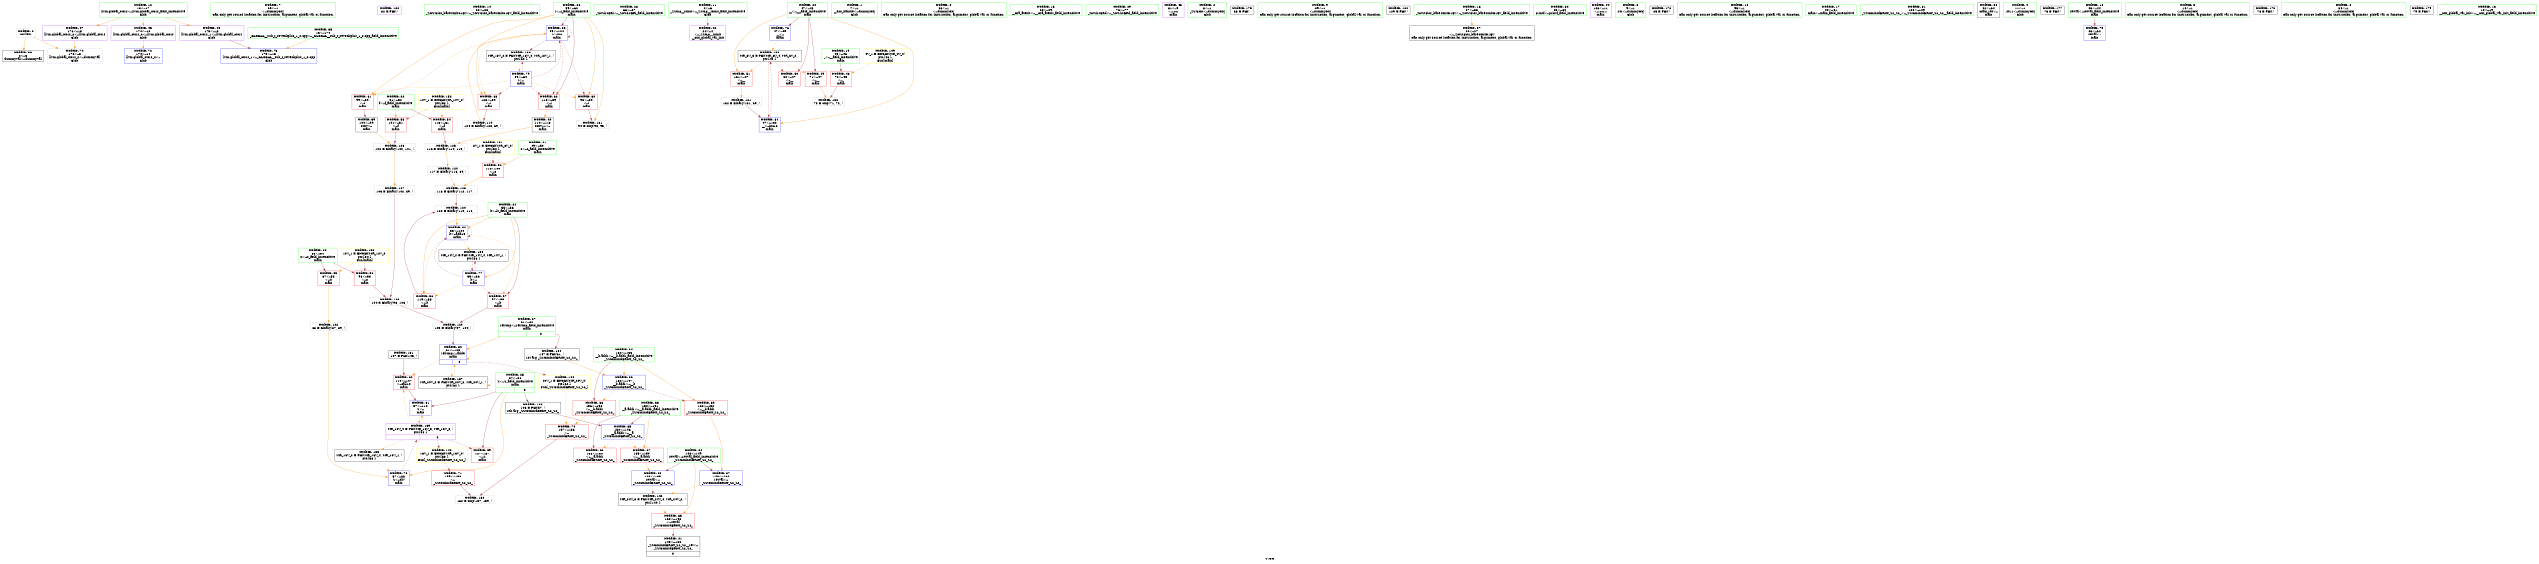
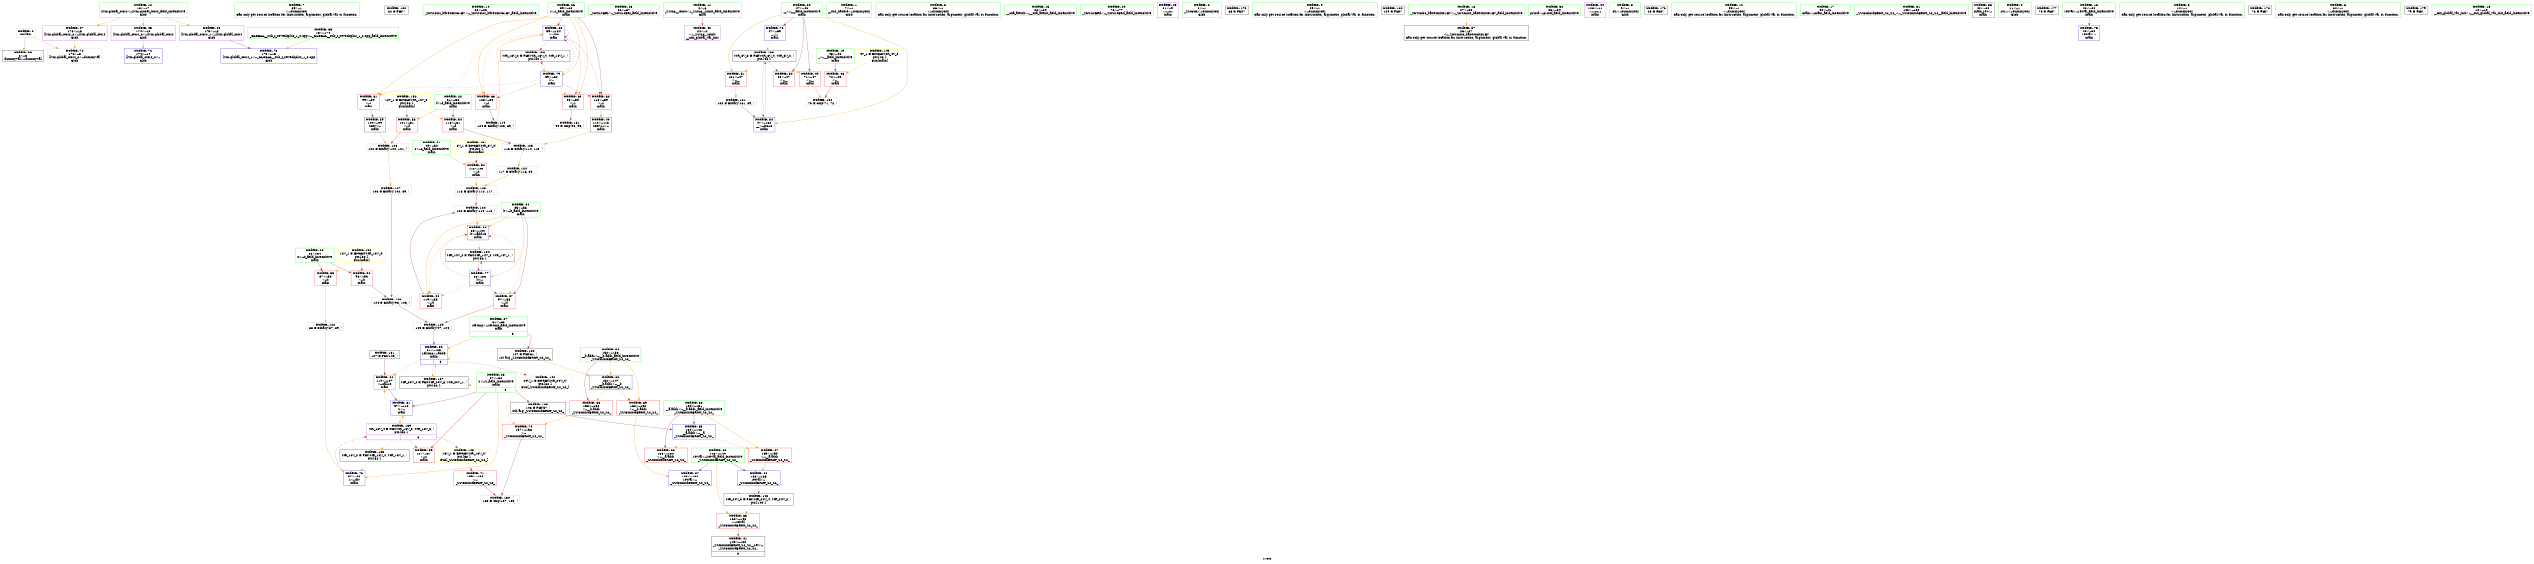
node "NodeID: 180": color purple -> black
edge "NodeID: 26" -> "NodeID: 131": now "NodeID: 26" -> "NodeID: 79"
